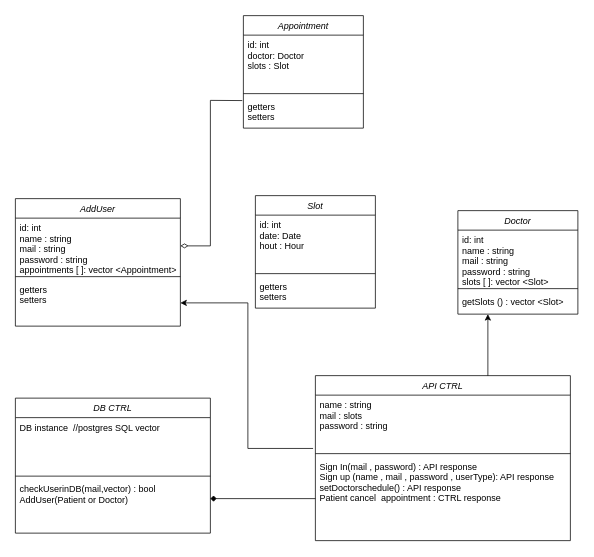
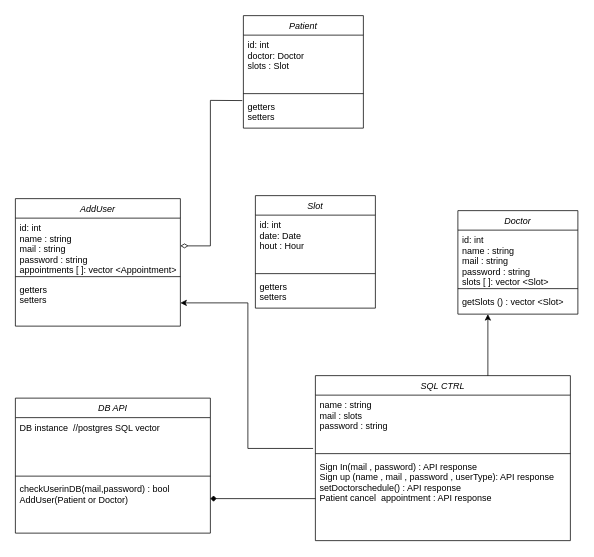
node "Appointment": label "Appointment" -> "Patient"
node "API CTRL": label "API CTRL" -> "SQL CTRL"
node "DB CTRL": label "DB CTRL" -> "DB API"
node "Sign In(mail , password) : API response Sign up (name , mail , password , userType): API response setDoctorschedule() : API response Patient cancel appointment : CTRL response": label "Sign In(mail , password) : API response Sign up (name , mail , password , userType): API response setDoctorschedule() : API response Patient cancel appointment : CTRL response" -> "Sign In(mail , password) : API response Sign up (name , mail , password , userType): API response setDoctorschedule() : API response Patient cancel appointment : API response"
node "checkUserinDB(mail,vector) : bool AddUser(Patient or Doctor)": label "checkUserinDB(mail,vector) : bool AddUser(Patient or Doctor)" -> "checkUserinDB(mail,password) : bool AddUser(Patient or Doctor)"
